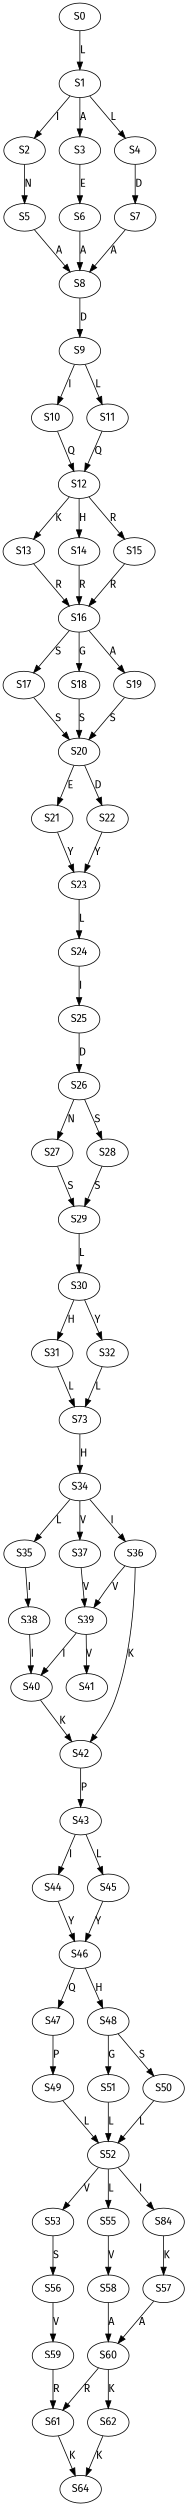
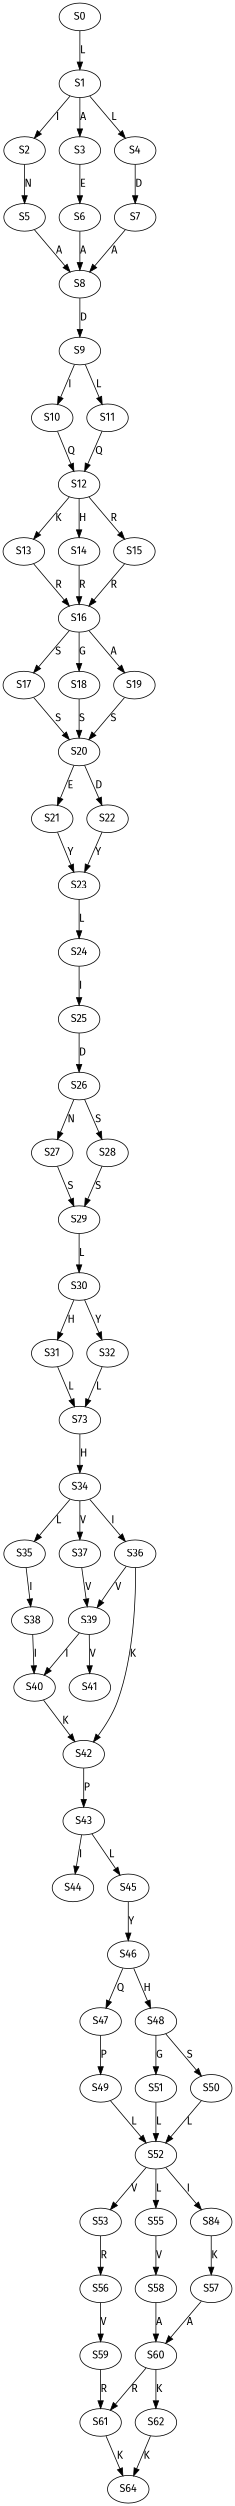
edge "S44" -> "S46": removed, label "Y"
edge "S53" -> "S56": label "S" -> "R"
